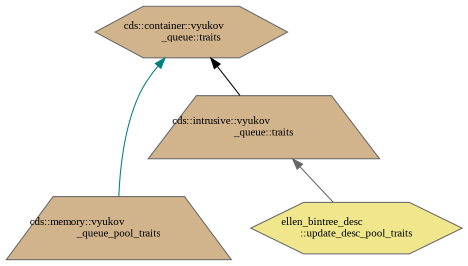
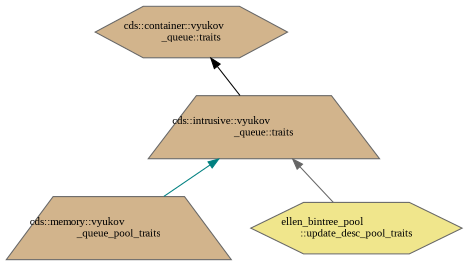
edge "cds::memory::vyukov _queue_pool_traits" -> "cds::container::vyukov _queue::traits": now "cds::memory::vyukov _queue_pool_traits" -> "cds::intrusive::vyukov _queue::traits"
node "ellen_bintree_desc ::update_desc_pool_traits": label "ellen_bintree_desc ::update_desc_pool_traits" -> "ellen_bintree_pool ::update_desc_pool_traits"
